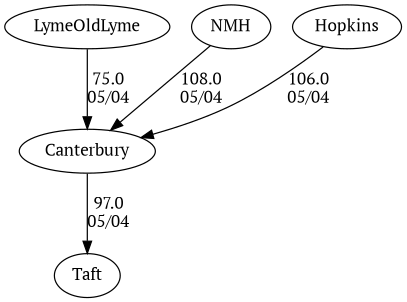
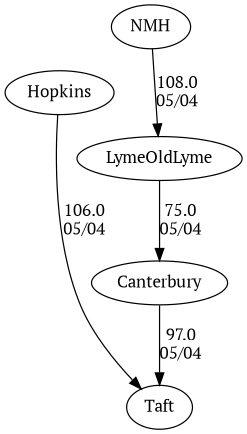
edge "NMH" -> "Canterbury": now "NMH" -> "LymeOldLyme"
edge "Hopkins" -> "Canterbury": now "Hopkins" -> "Taft"
